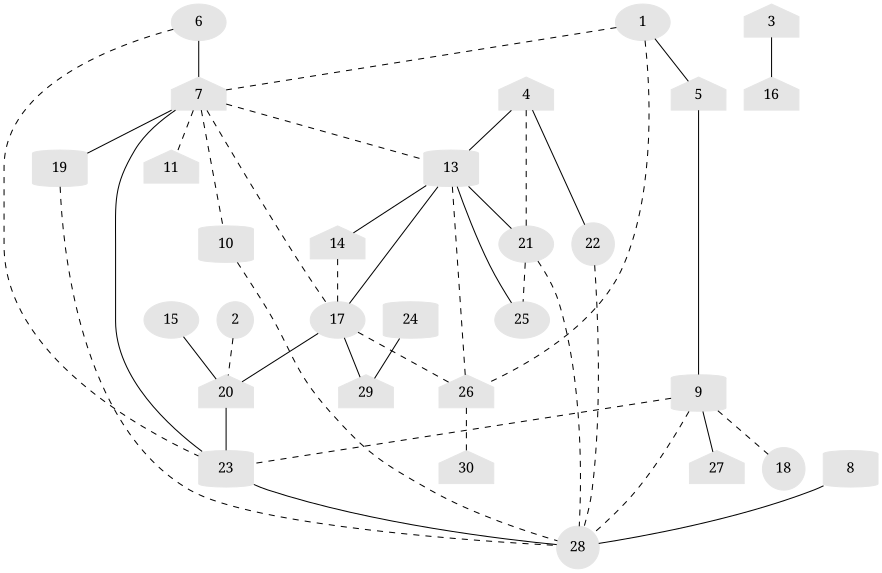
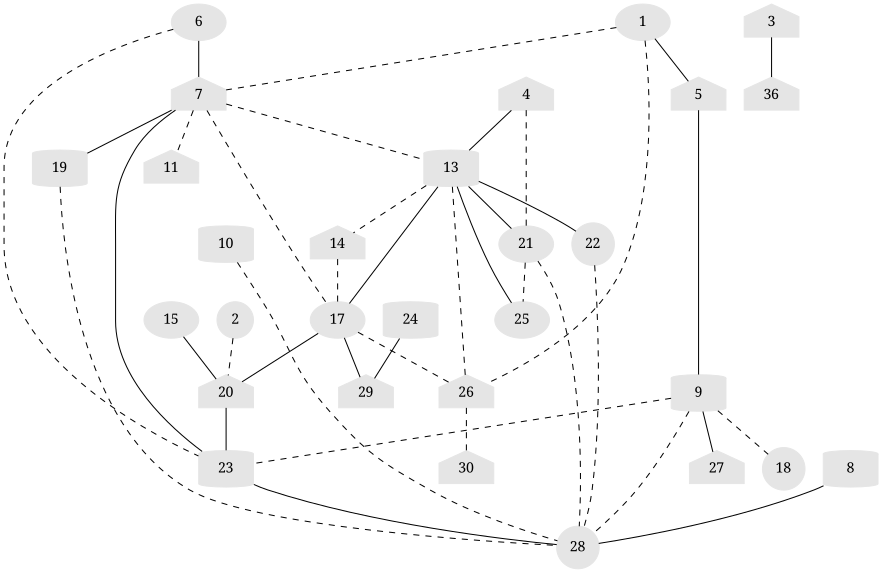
node "16": label "16" -> "36"
edge "4" -- "22": now "13" -- "22"
edge "7" -- "10": removed
edge "13" -- "14": style solid -> dashed
